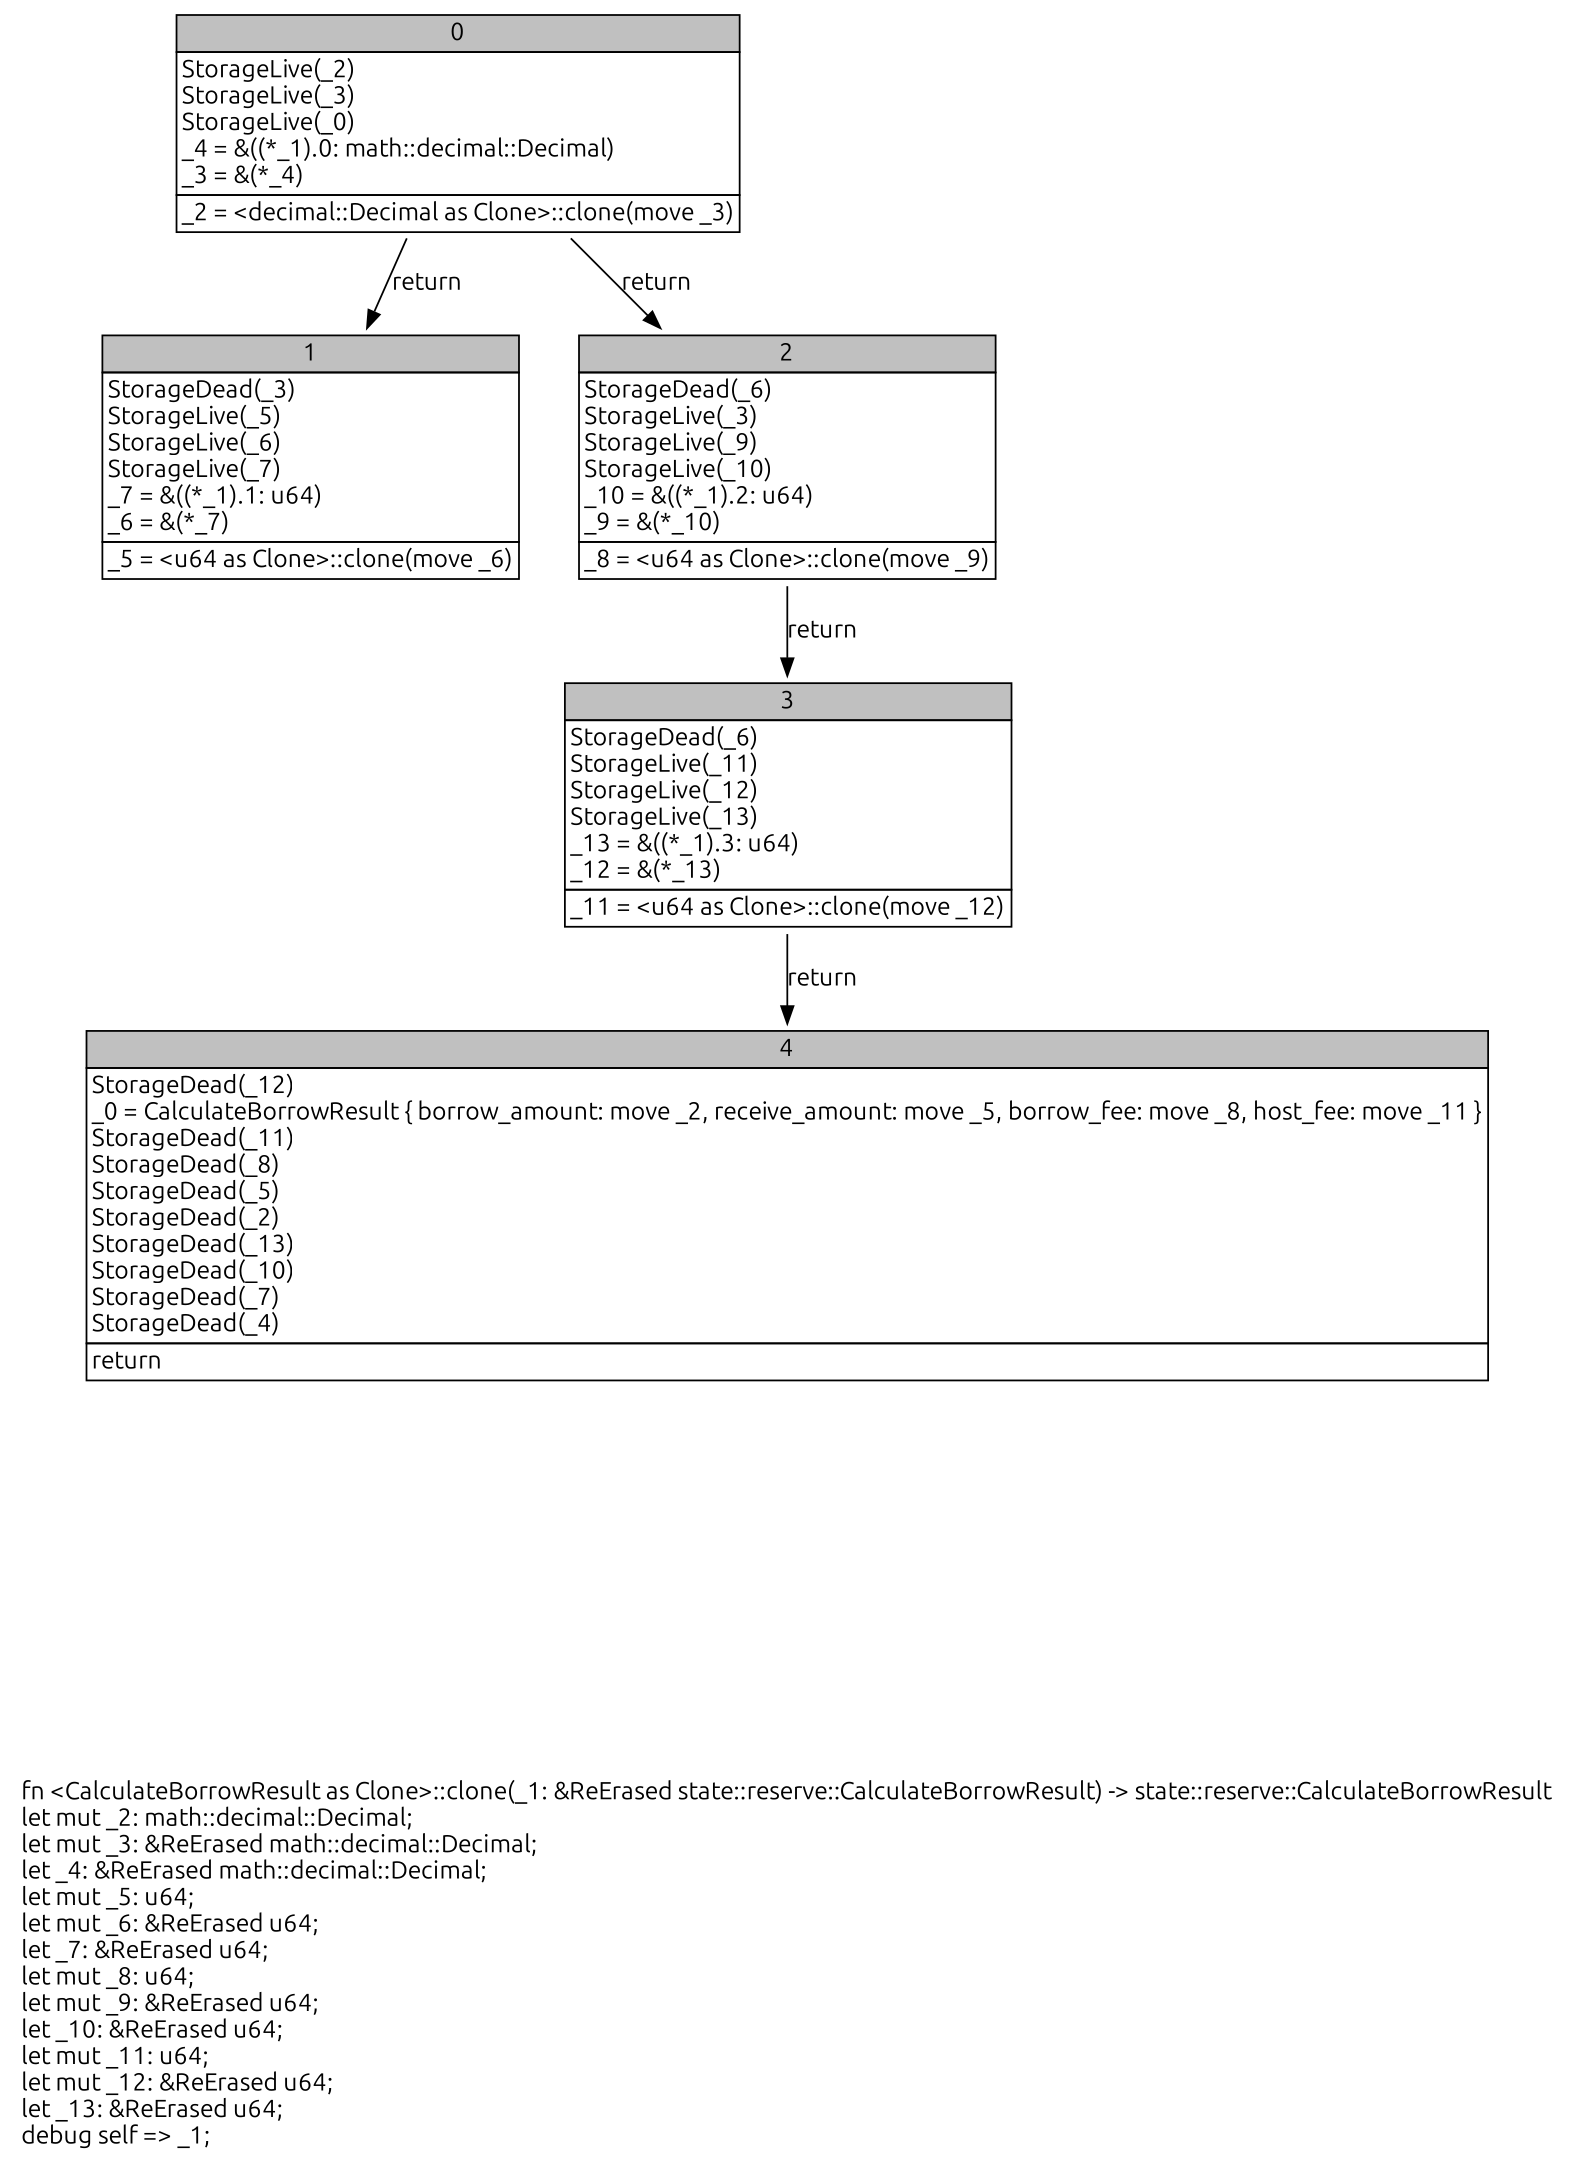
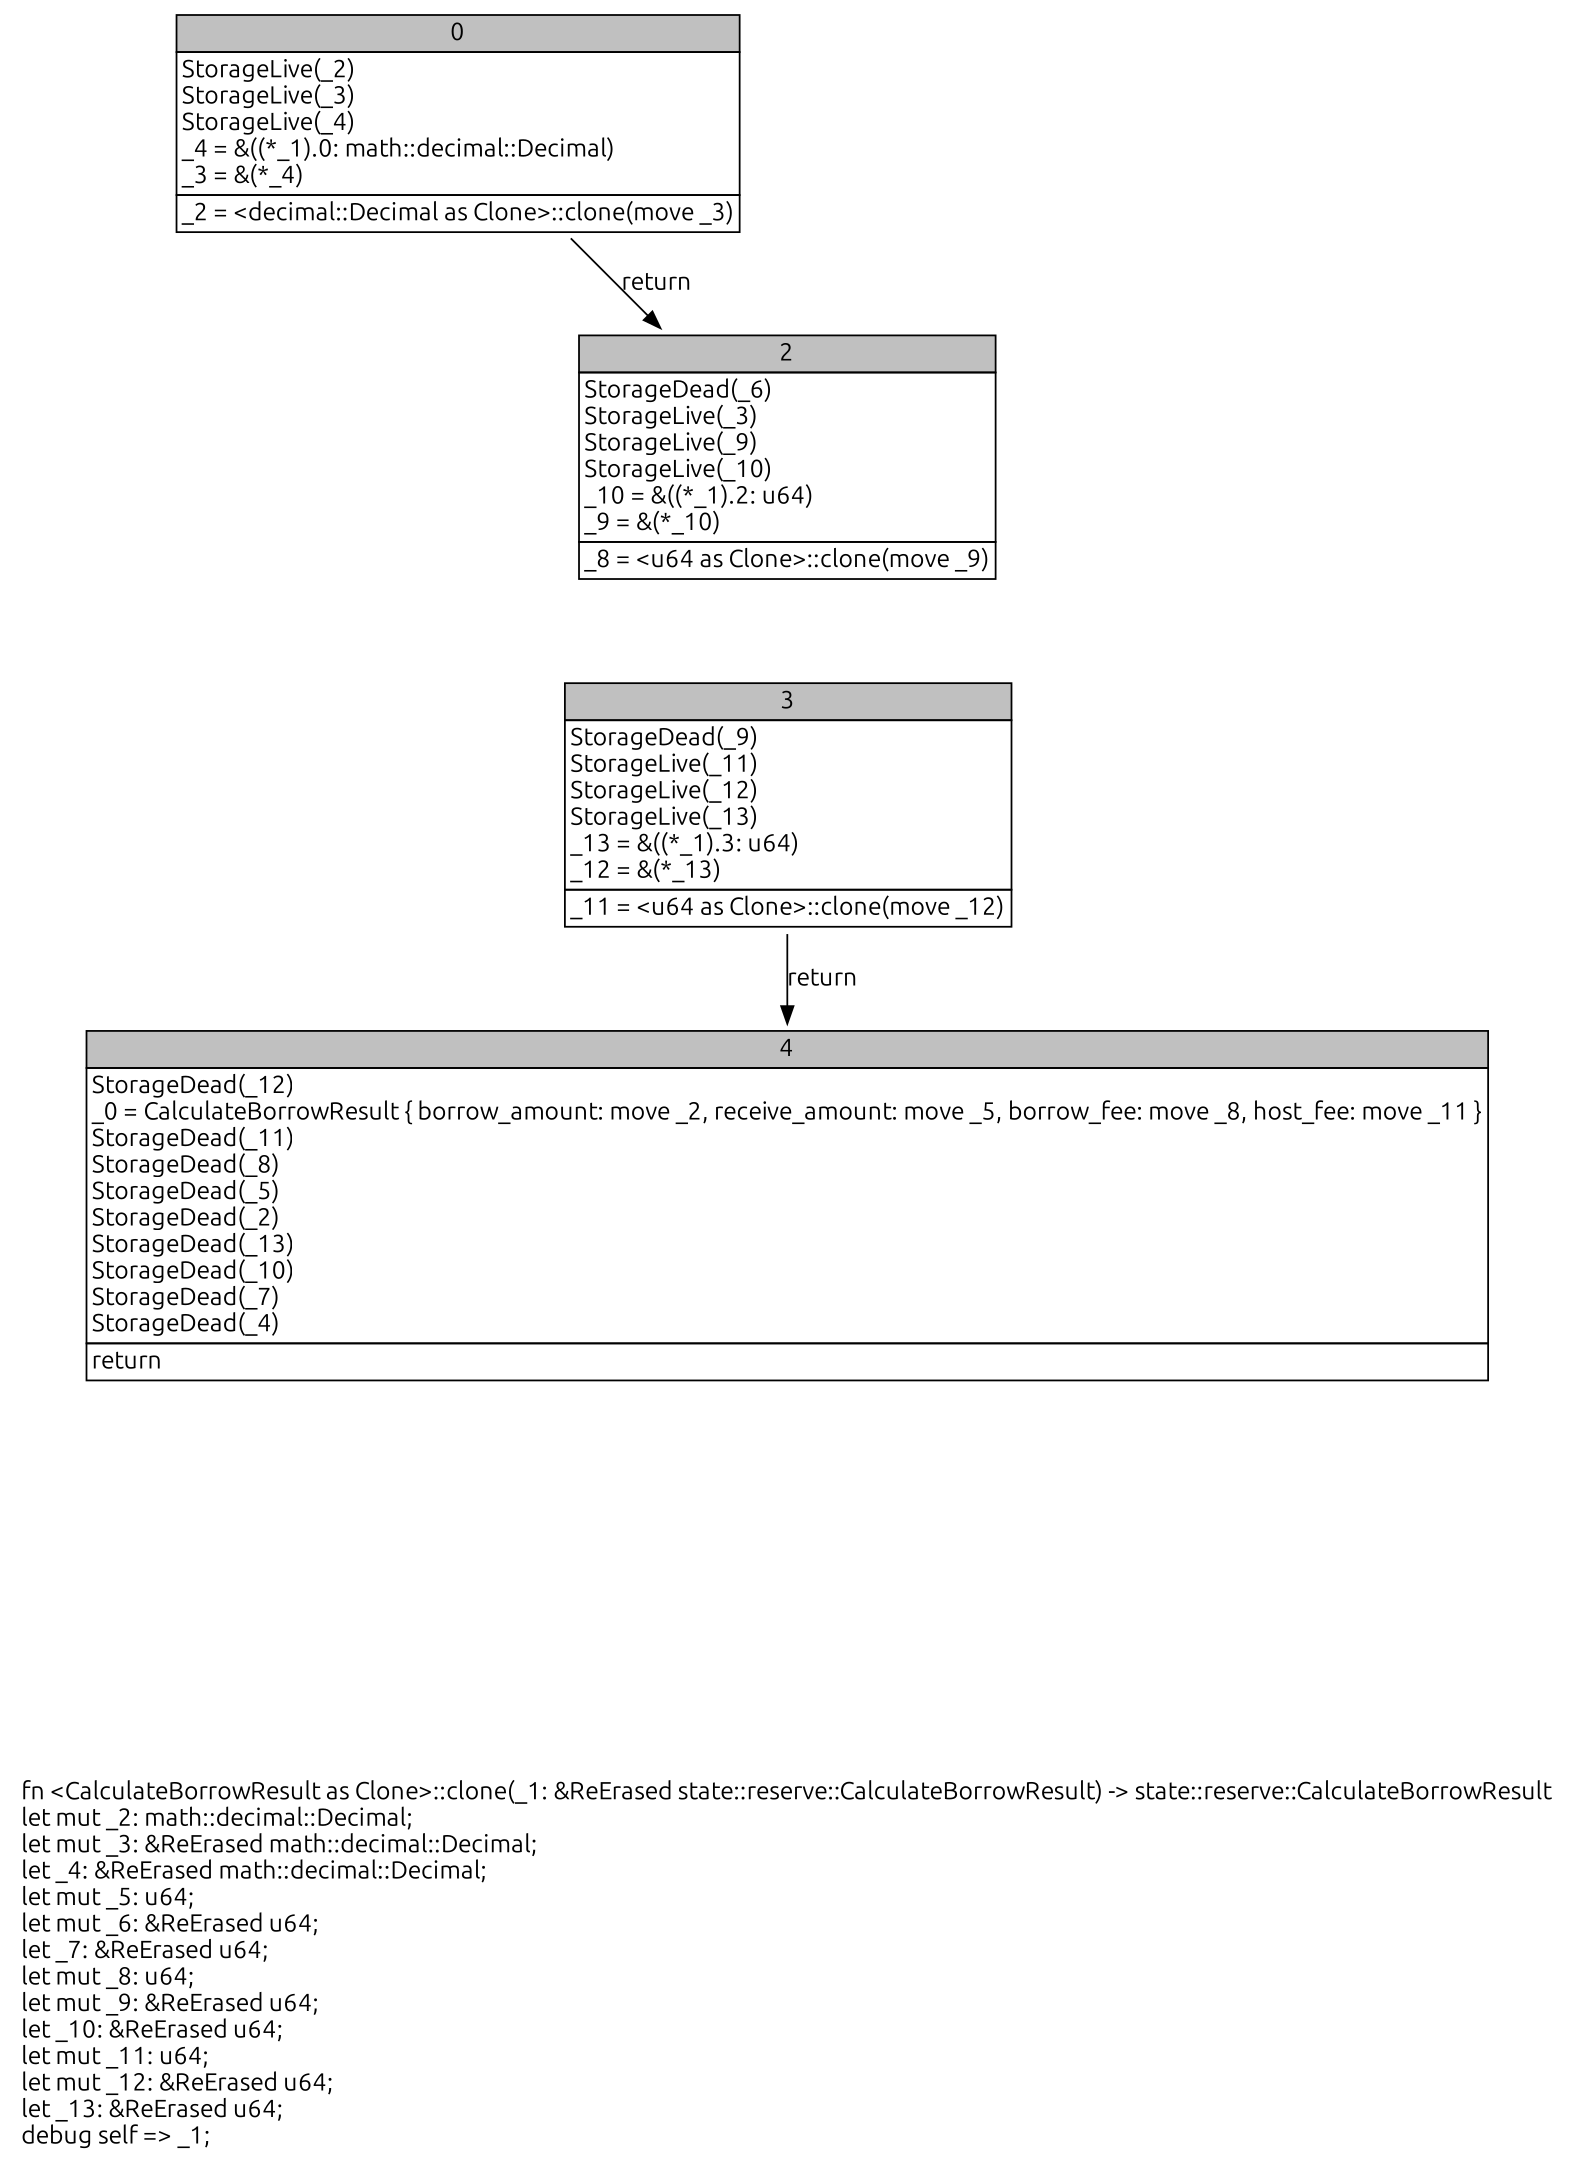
node "0": text "StorageLive(_0)" -> "StorageLive(_4)"
node "1": removed
edge "2" -> "3": removed, label "return"
node "3": text "StorageDead(_6)" -> "StorageDead(_9)"
